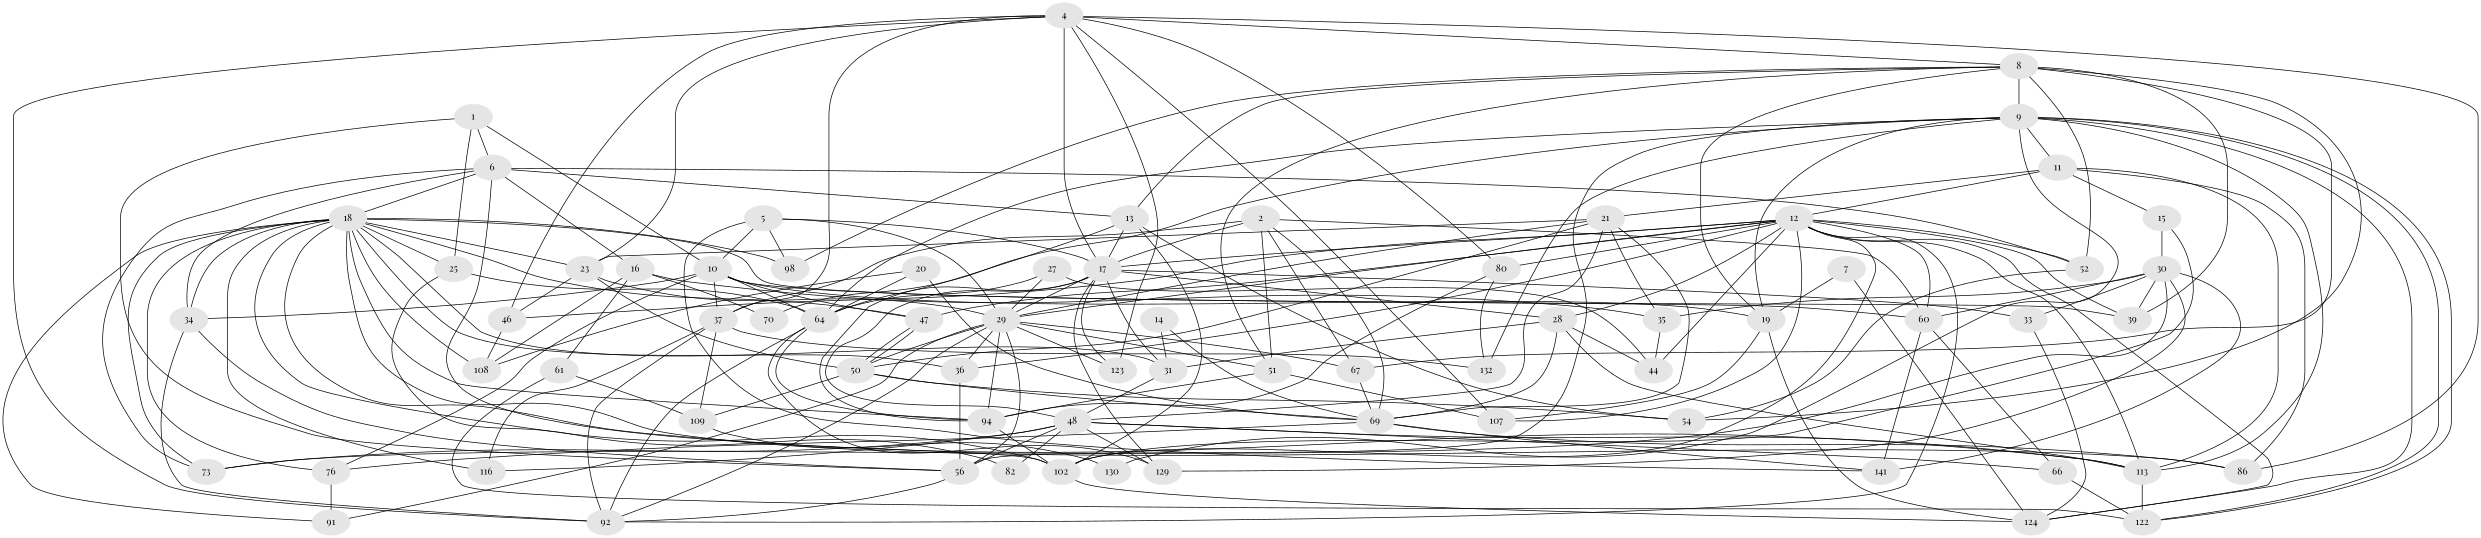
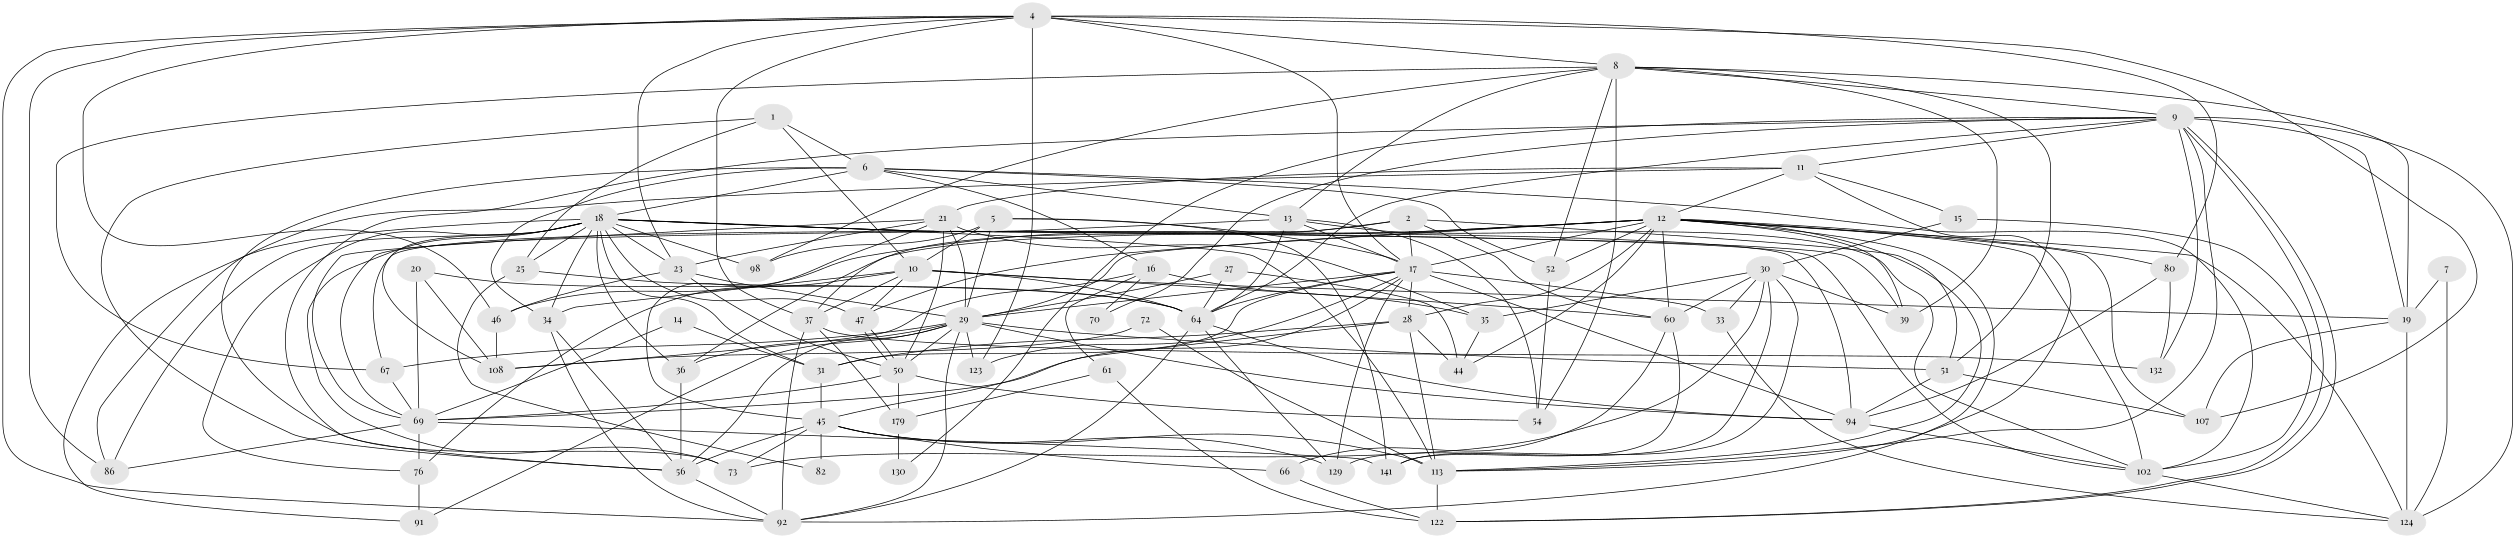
edge "17" -- "64": added
edge "2" -- "69": now "13" -- "69"
node "72": added
node "109": label "109" -> "179"
node "48": label "48" -> "45"
node "116": removed
